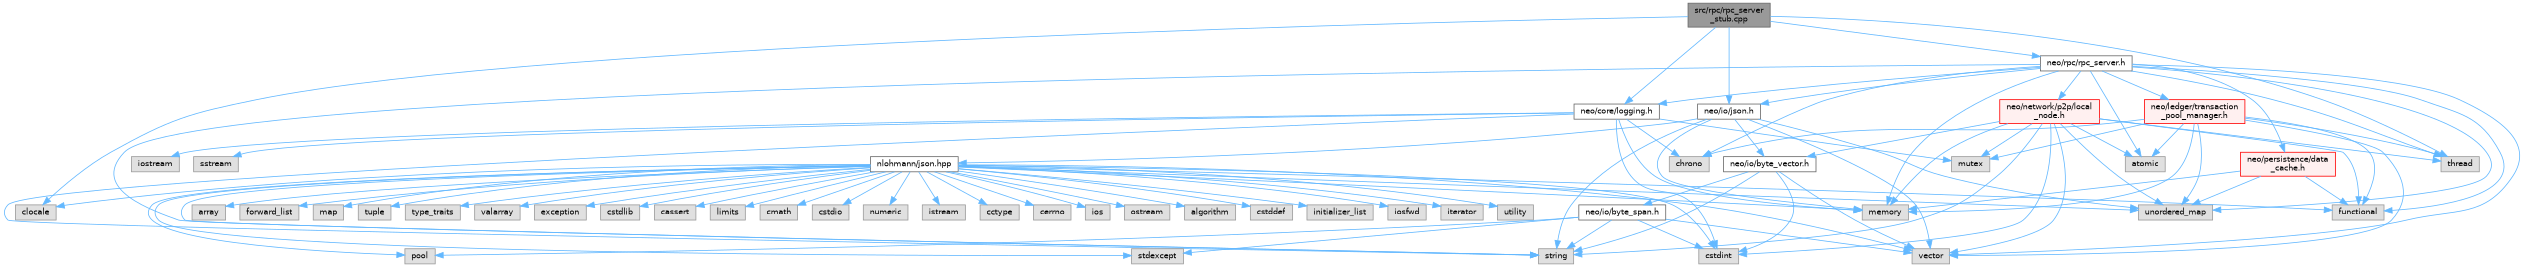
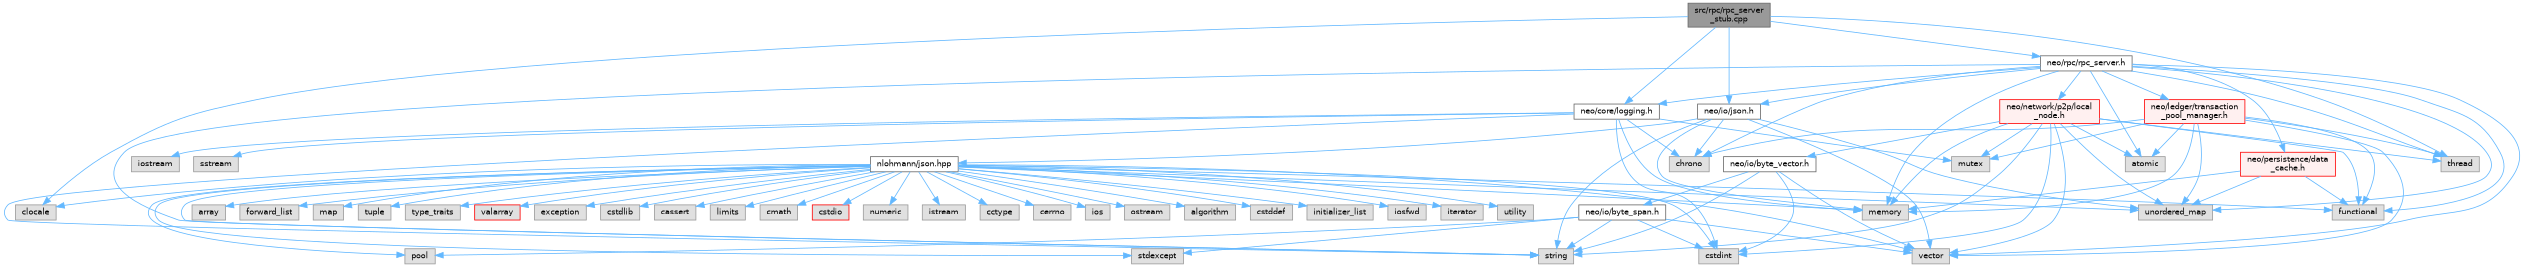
edge "neo/io/json.h" -> "neo/io/byte_vector.h": now "neo/io/json.h" -> "chrono"
node "valarray": color grey60 -> red
node "cstdio": color grey60 -> red
